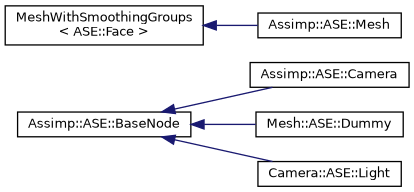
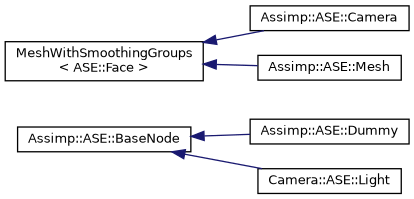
edge "Assimp::ASE::Camera" -> "Assimp::ASE::BaseNode": now "Assimp::ASE::Camera" -> "MeshWithSmoothingGroups < ASE::Face >"
node "Mesh::ASE::Dummy": label "Mesh::ASE::Dummy" -> "Assimp::ASE::Dummy"
